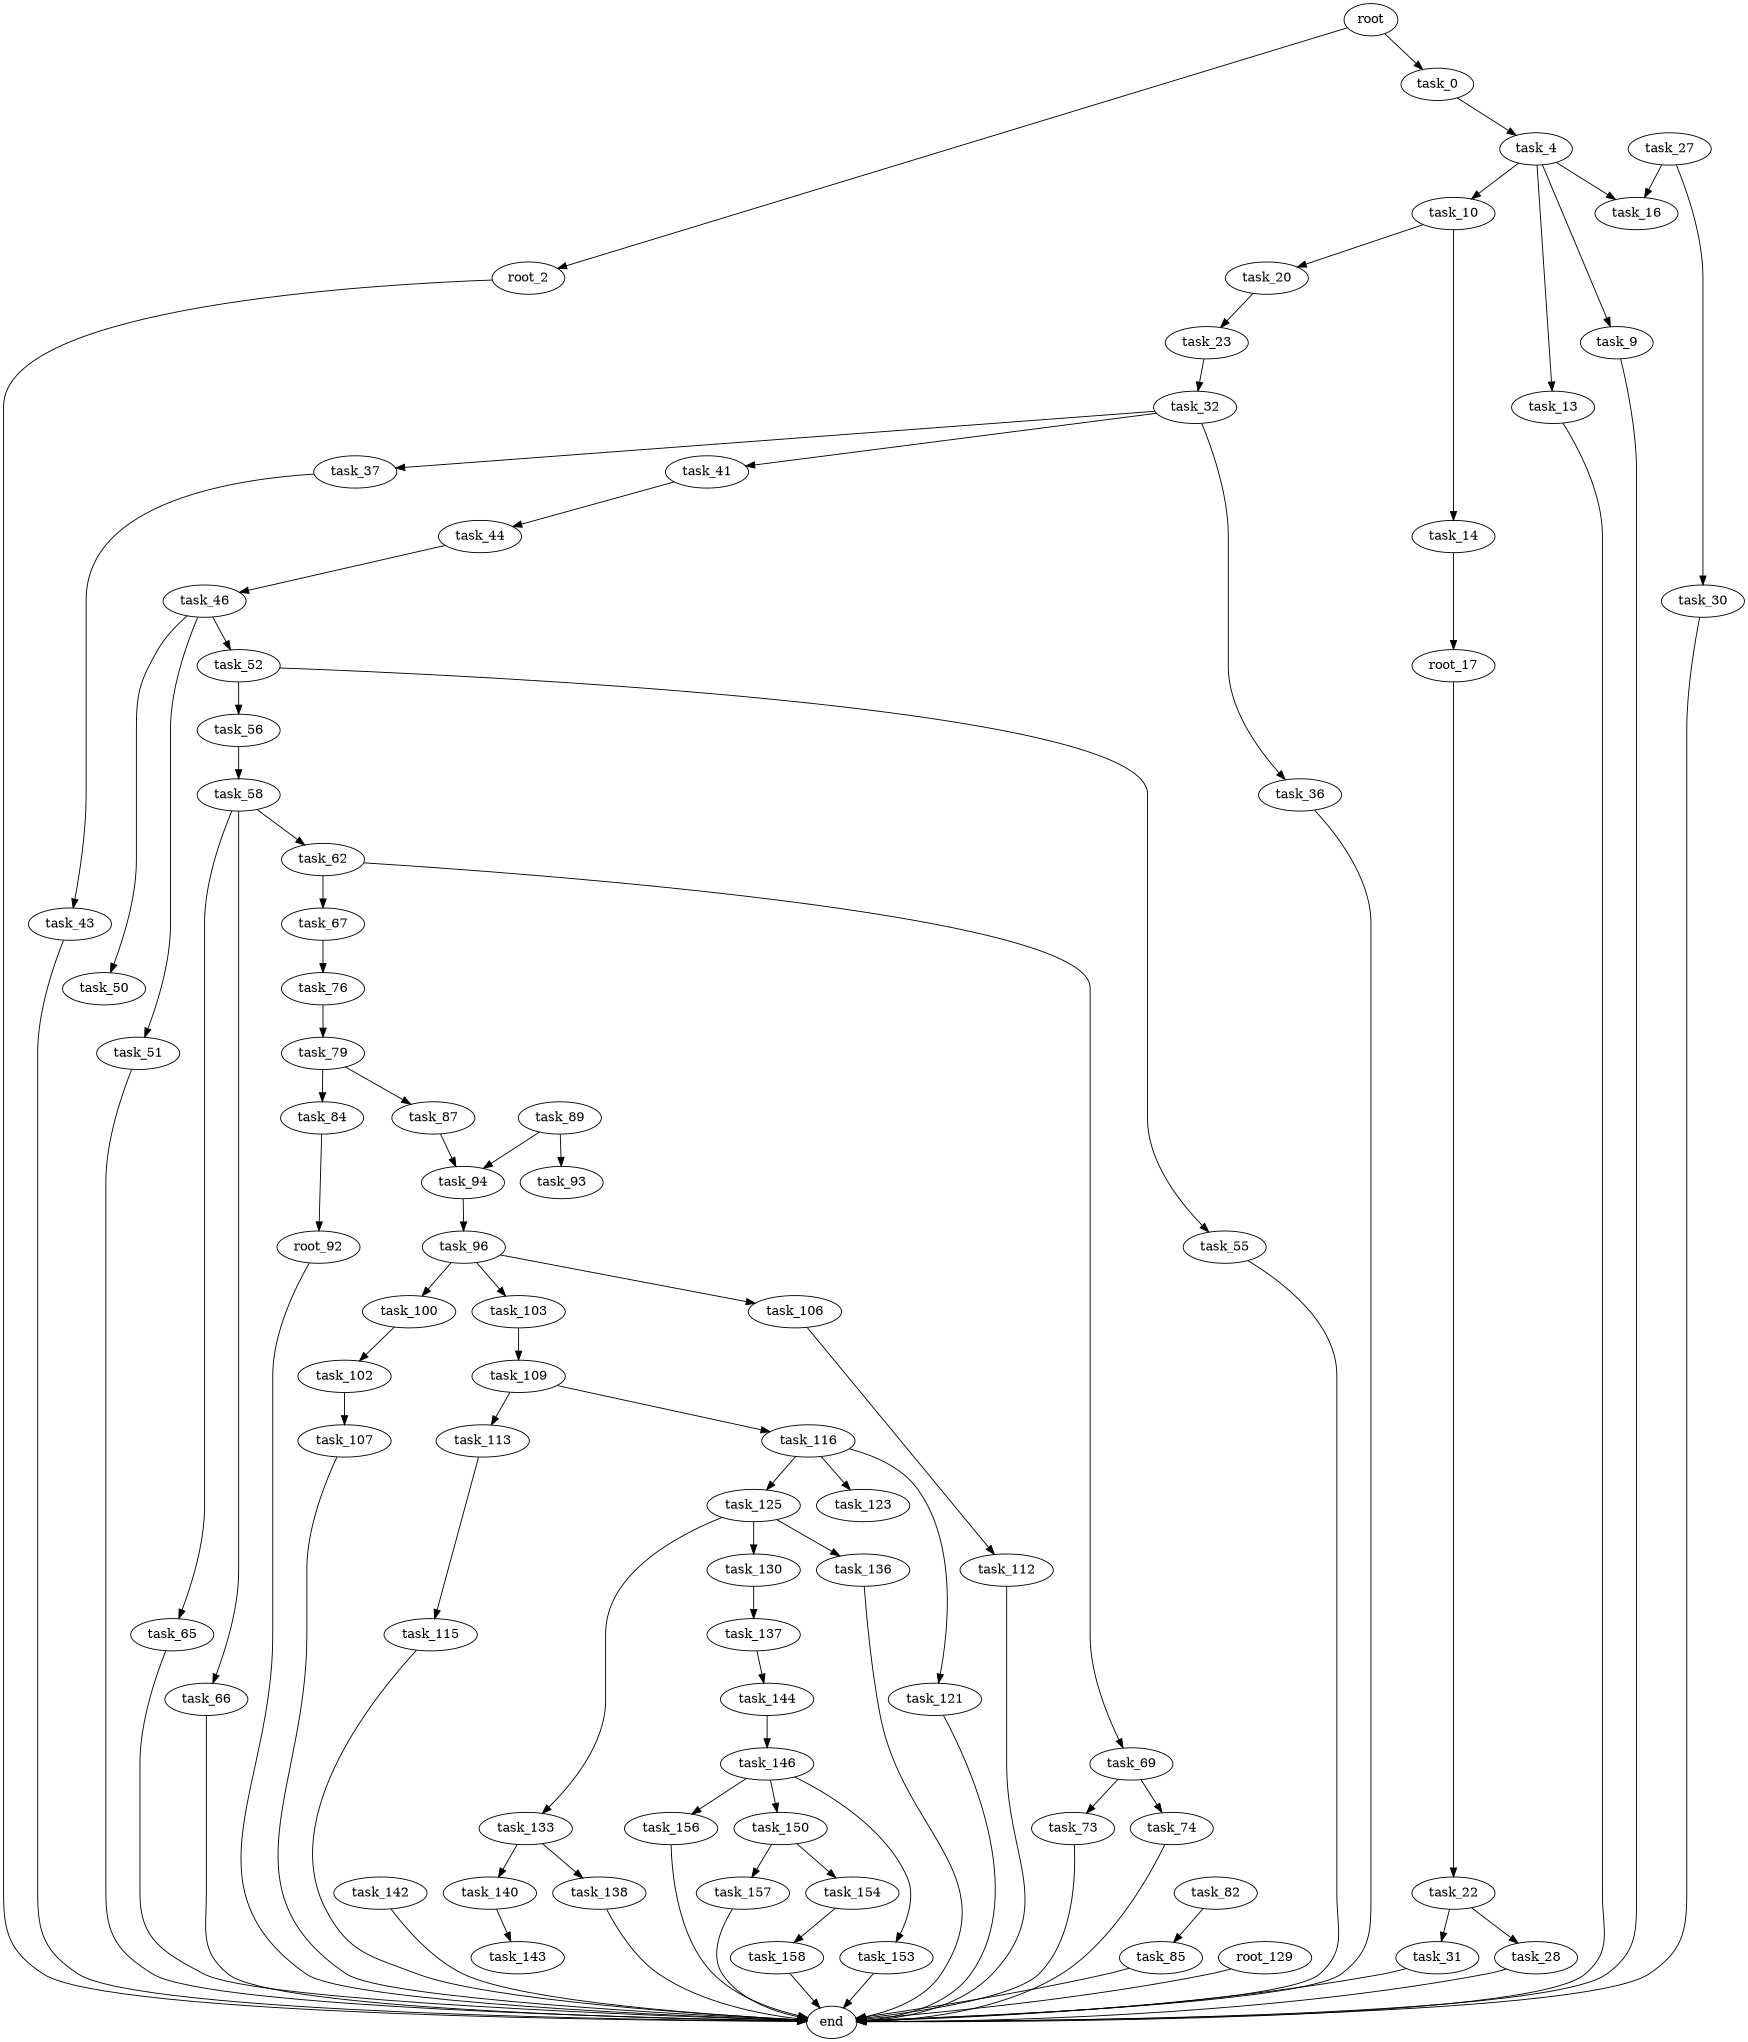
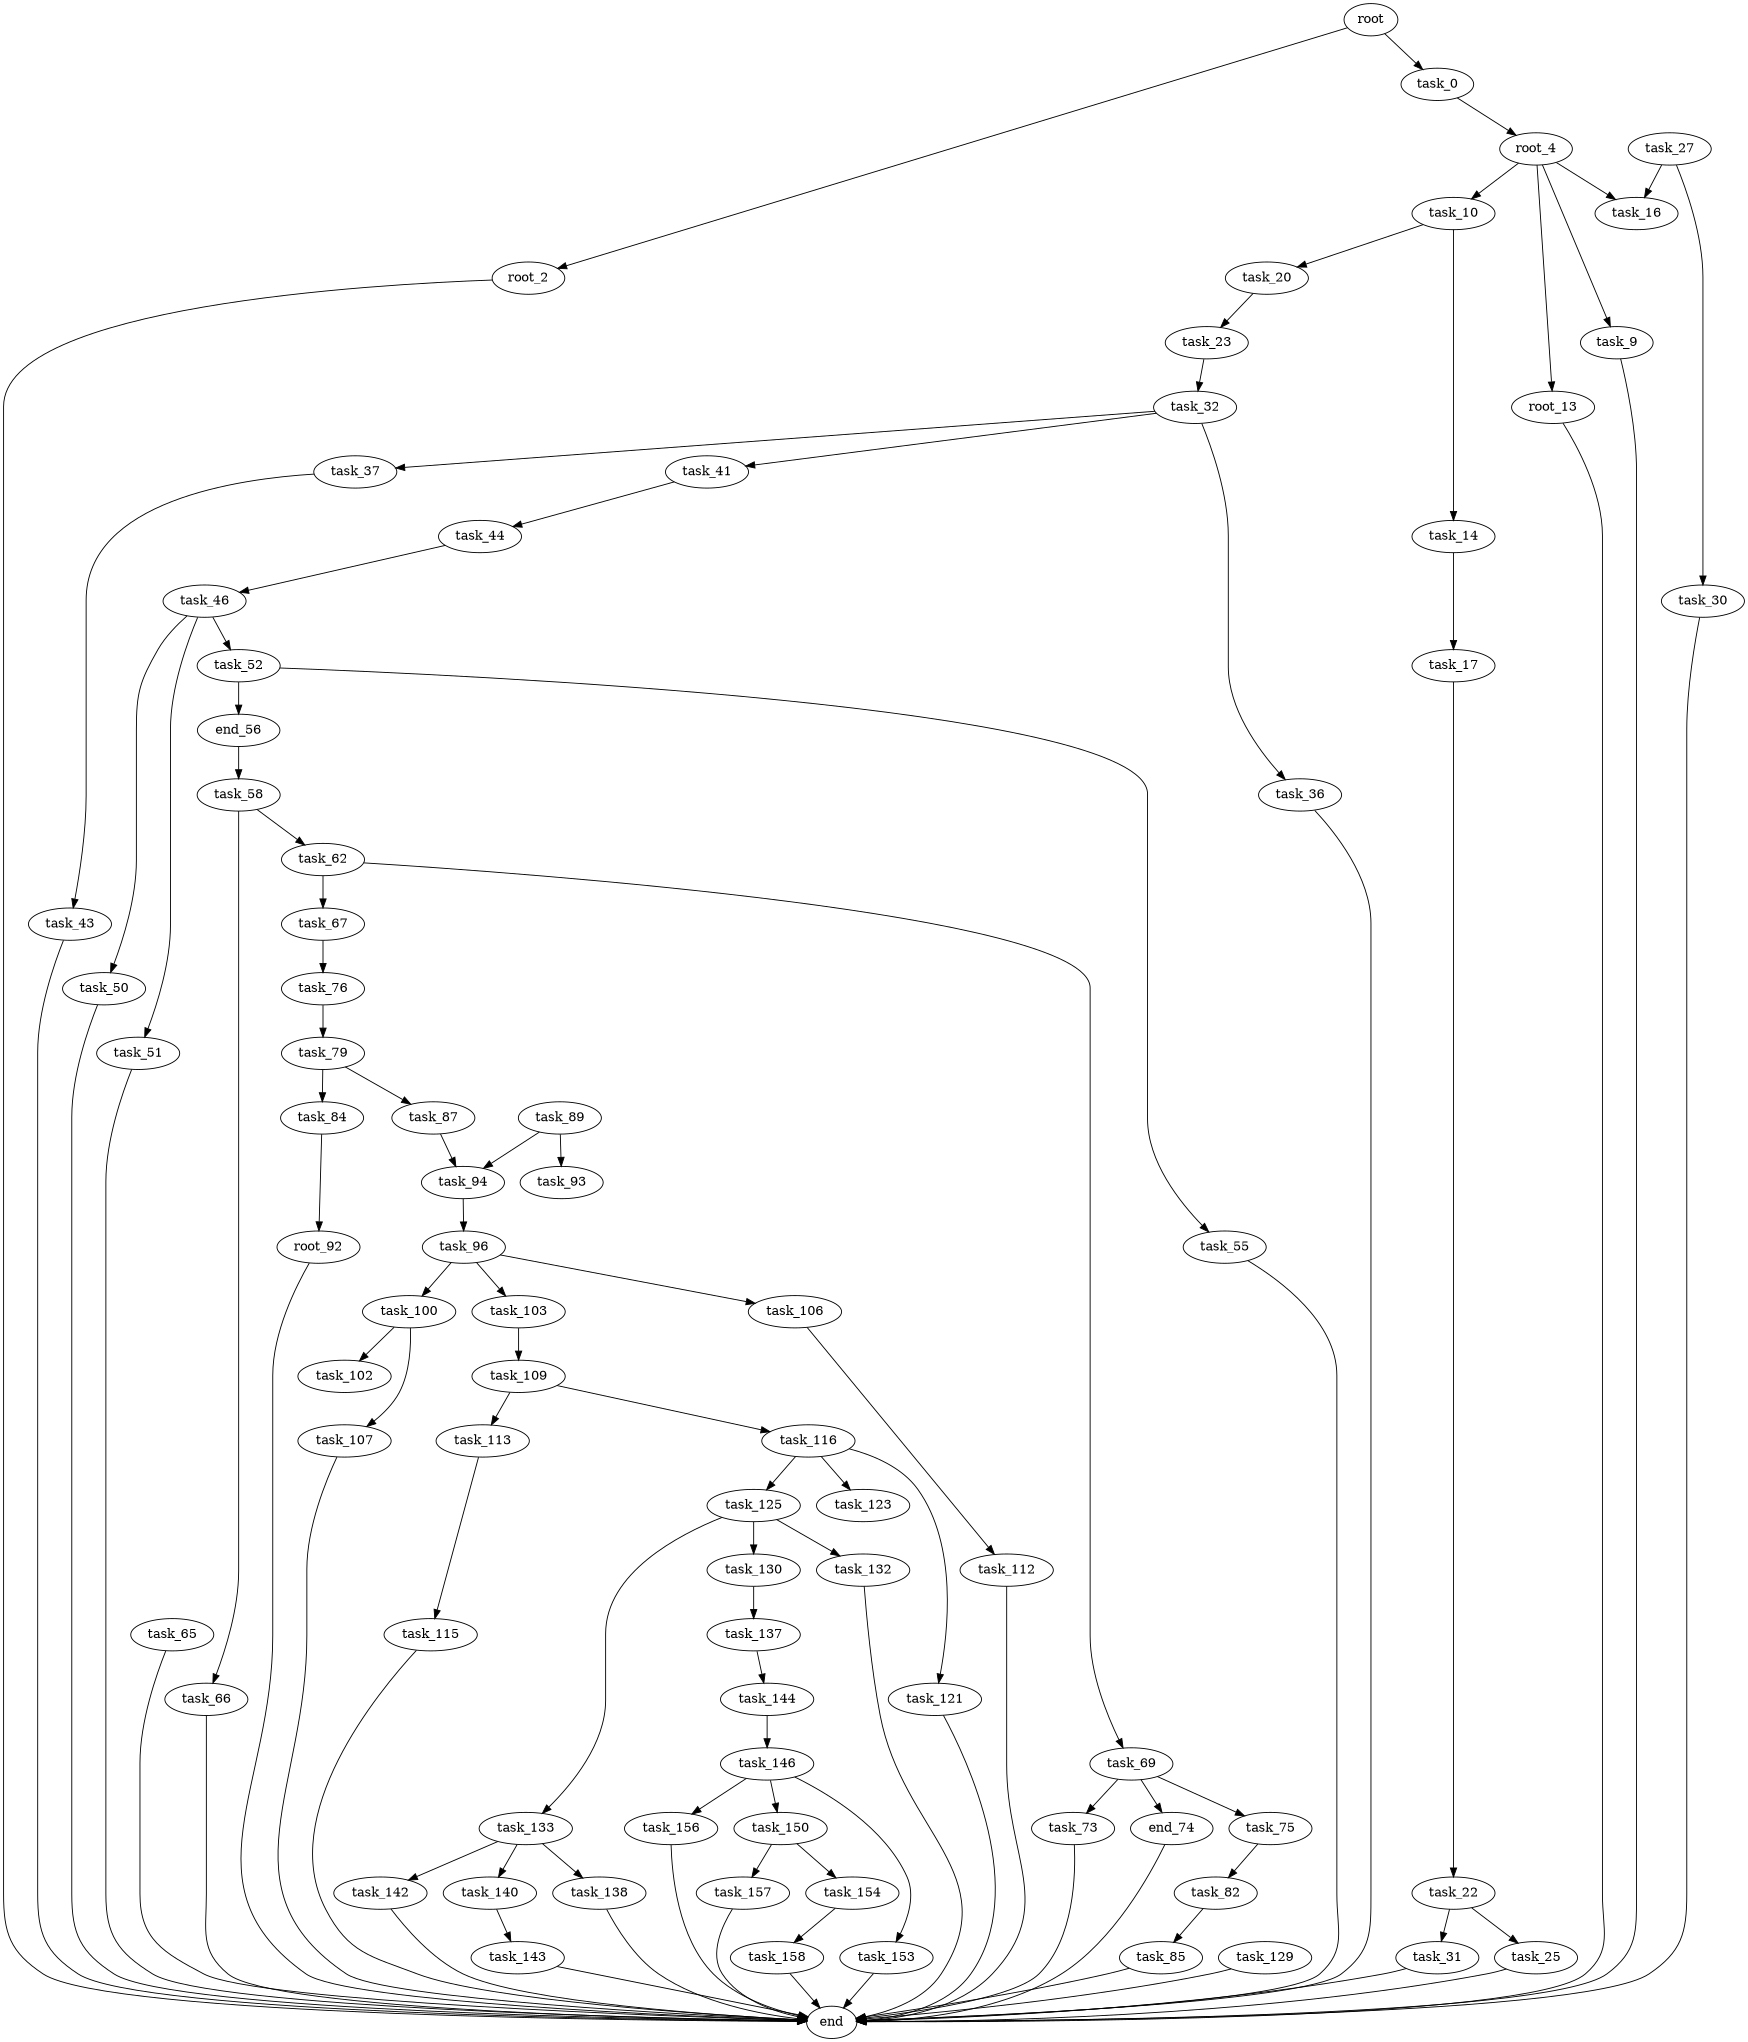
node "task_4": label "task_4" -> "root_4"
node "task_13": label "task_13" -> "root_13"
node "root_17": label "root_17" -> "task_17"
node "task_56": label "task_56" -> "end_56"
edge "task_58" -> "task_65": removed
edge "task_102" -> "task_107": now "task_100" -> "task_107"
node "task_136": label "task_136" -> "task_132"
node "task_74": label "task_74" -> "end_74"
node "task_75": added
edge "task_50" -> "end": added
edge "task_133" -> "task_142": added
node "root_129": label "root_129" -> "task_129"
node "task_28": label "task_28" -> "task_25"
edge "task_143" -> "end": added
